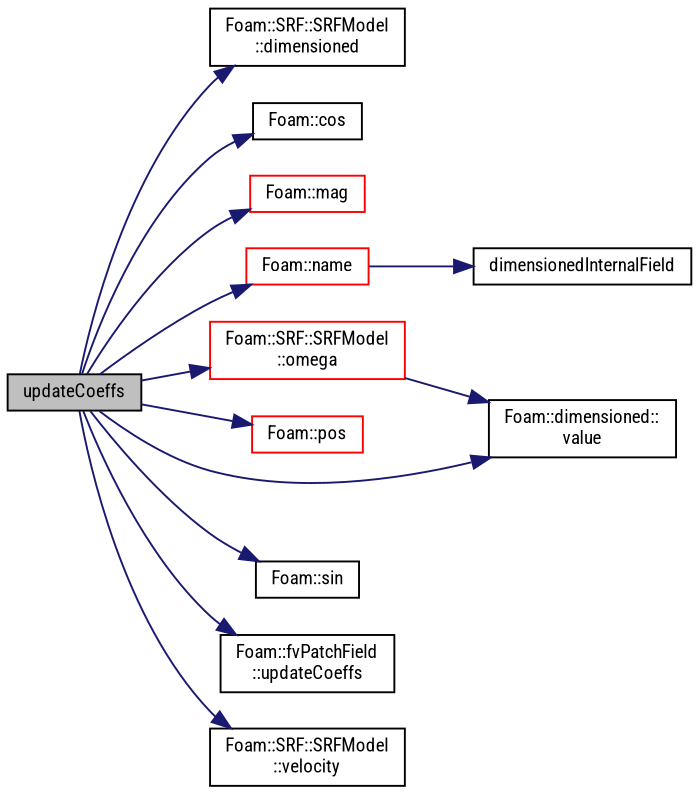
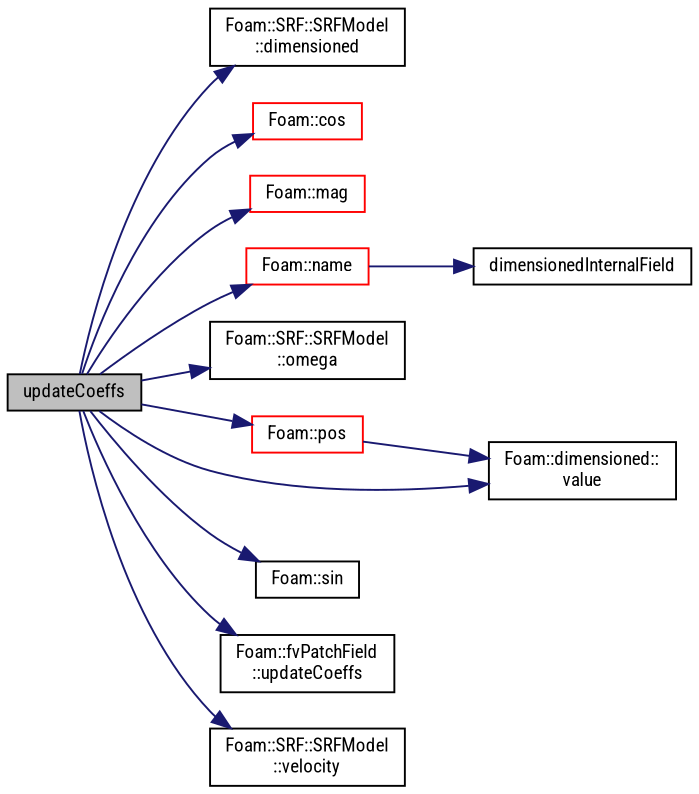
node "Foam::cos": color black -> red
node "Foam::SRF::SRFModel ::omega": color red -> black
edge "Foam::SRF::SRFModel ::omega" -> "Foam::dimensioned:: value": now "Foam::pos" -> "Foam::dimensioned:: value"
